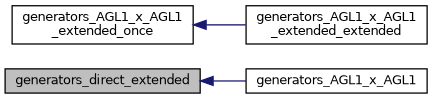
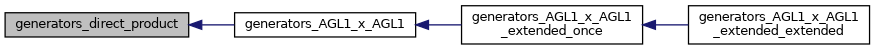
edge "generators_AGL1_x_AGL1 _extended_once" -> "generators_AGL1_x_AGL1": added
node "generators_direct_extended": label "generators_direct_extended" -> "generators_direct_product"
